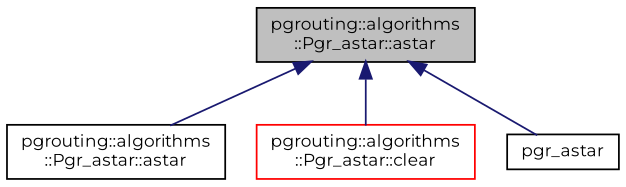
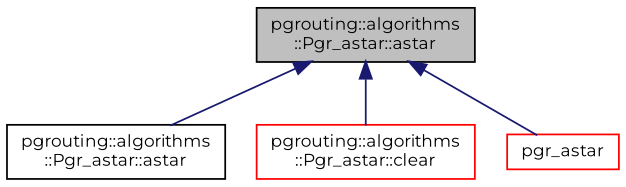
node "pgr_astar": color black -> red
